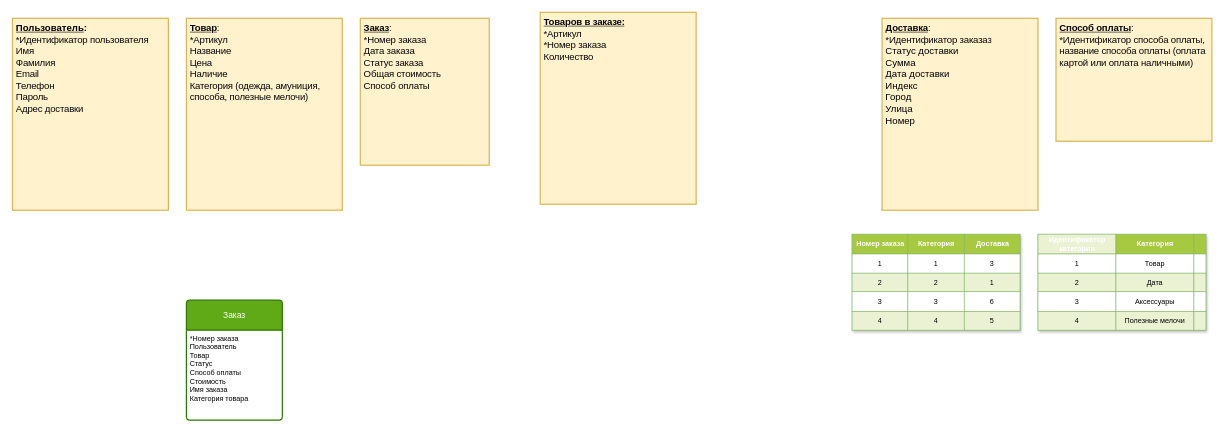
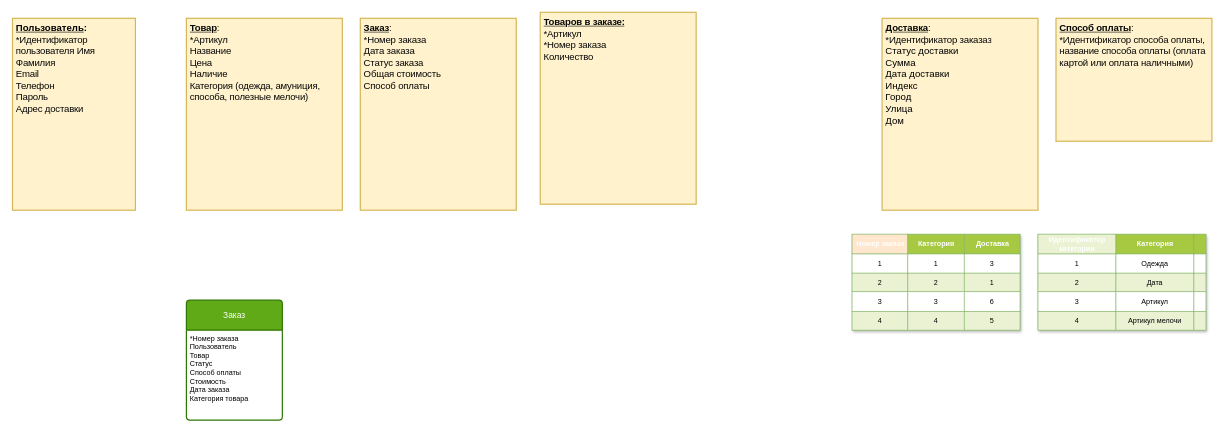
node "Доставка: *Идентификатор заказаз Статус доставкиСуммаДата доставкиИндексГородУлицаНомер": label "Доставка: *Идентификатор заказаз Статус доставкиСуммаДата доставкиИндексГородУлицаНомер" -> "Доставка: *Идентификатор заказаз Статус доставкиСуммаДата доставкиИндексГородУлицаДом"
node "Заказ: *Номер заказа Дата заказа Статус заказа Общая стоимость Способ оплаты": size 129x147 -> 156x192
node "Пользователь: *Идентификатор пользователя Имя Фамилия Email Телефон Пароль Адрес доставки": size 156x192 -> 123x192
node "Номер заказа": fillcolor #a7c942 -> #ffe6cc
node "Товар": label "Товар" -> "Одежда"
node "Аксессуары": label "Аксессуары" -> "Артикул"
node "Полезные мелочи": label "Полезные мелочи" -> "Артикул мелочи"
node "*Номер заказа Пользователь Товар Статус Способ оплаты Стоимость Имя заказа Категория товара": label "*Номер заказа Пользователь Товар Статус Способ оплаты Стоимость Имя заказа Категория товара" -> "*Номер заказа Пользователь Товар Статус Способ оплаты Стоимость Дата заказа Категория товара"
